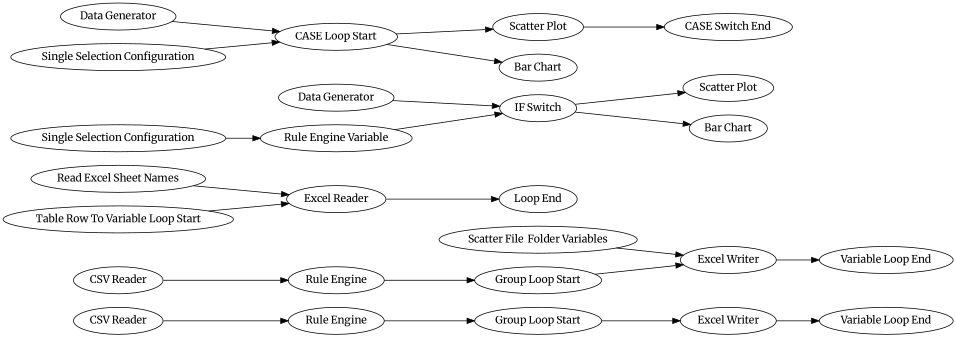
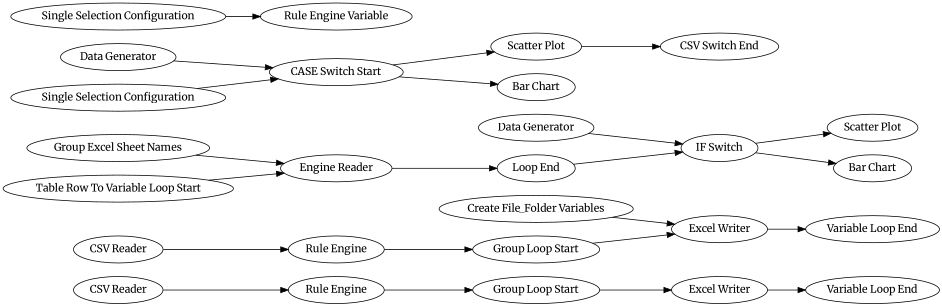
node "CASE Switch End": label "CASE Switch End" -> "CSV Switch End"
node "CASE Loop Start": label "CASE Loop Start" -> "CASE Switch Start"
edge "Rule Engine Variable" -> "IF Switch": now "Loop End" -> "IF Switch"
node "Read Excel Sheet Names": label "Read Excel Sheet Names" -> "Group Excel Sheet Names"
node "Excel Reader": label "Excel Reader" -> "Engine Reader"
node "Scatter File_Folder Variables": label "Scatter File_Folder Variables" -> "Create File_Folder Variables"
